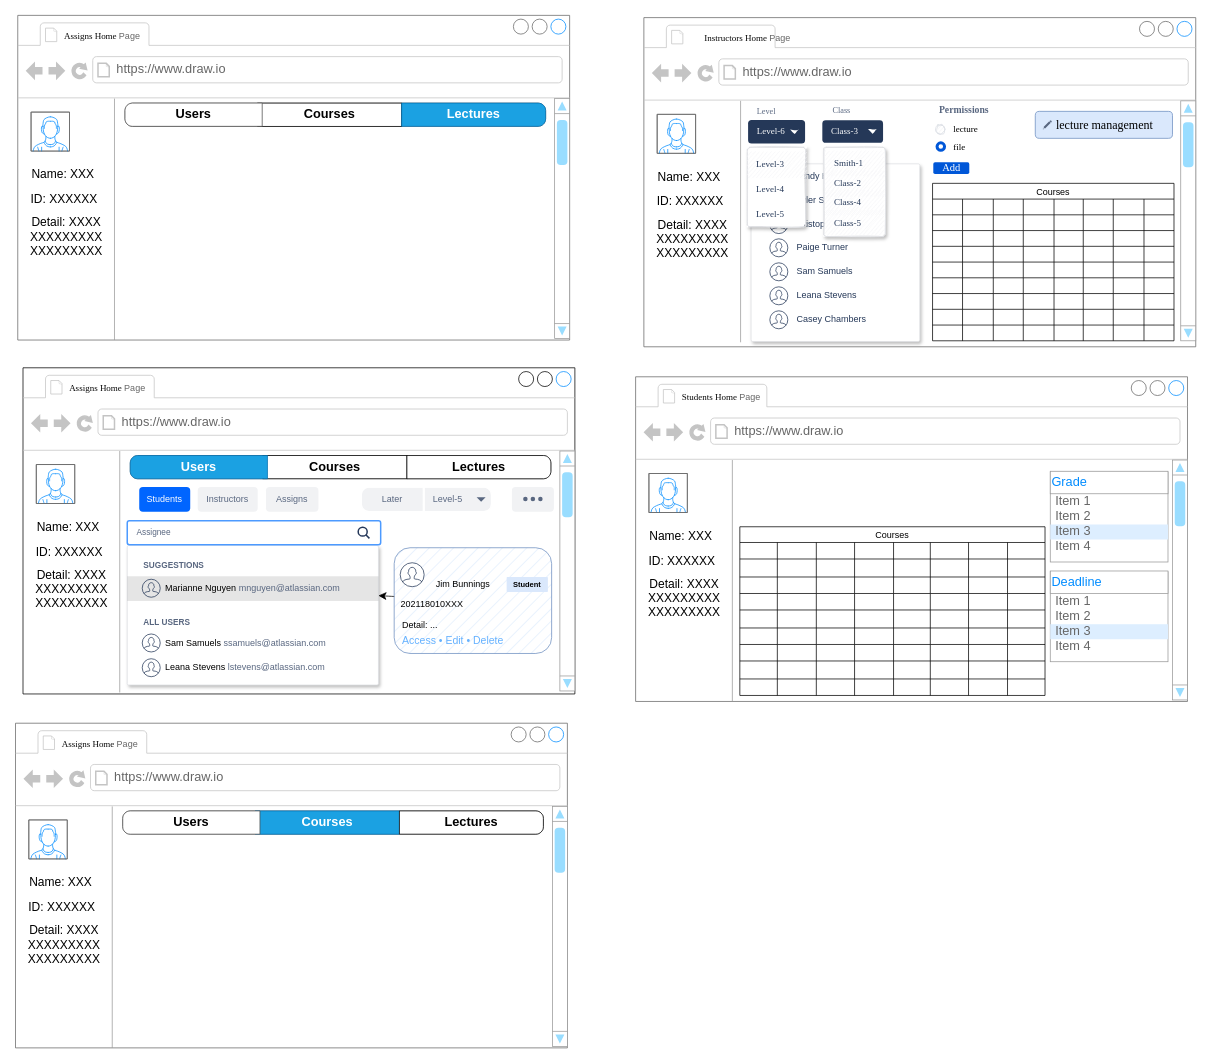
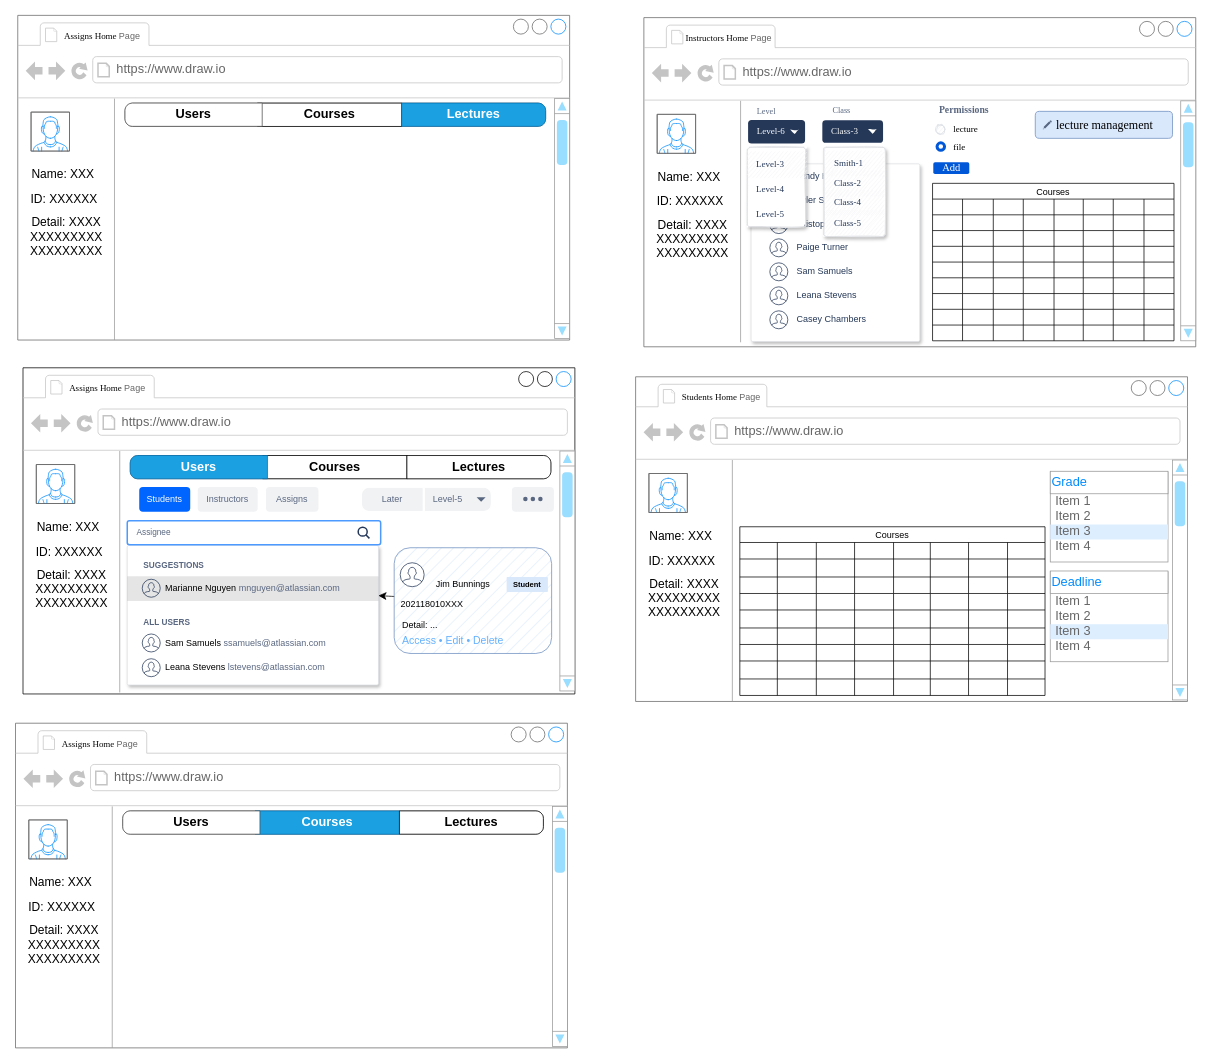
node "Instructors Home Page": moved (787, 38) -> (768, 38)
